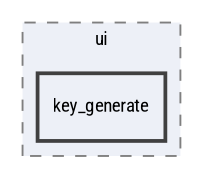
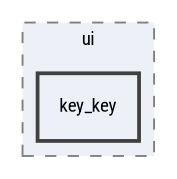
node "key_generate": label "key_generate" -> "key_key"
